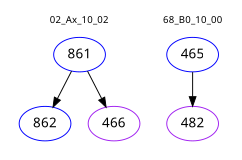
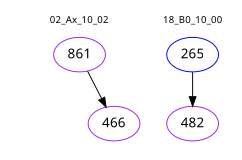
cluster "68_B0_10_00": label "68_B0_10_00" -> "18_B0_10_00"
node "861": color blue -> purple
node "465": label "465" -> "265"
node "862": removed
